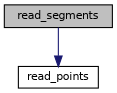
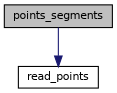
node "read_segments": label "read_segments" -> "points_segments"
